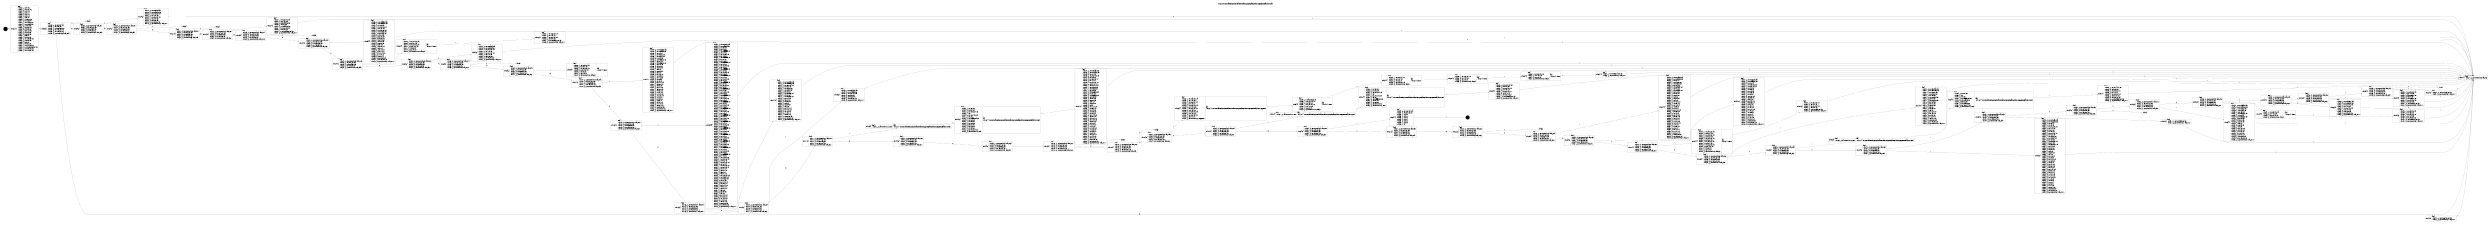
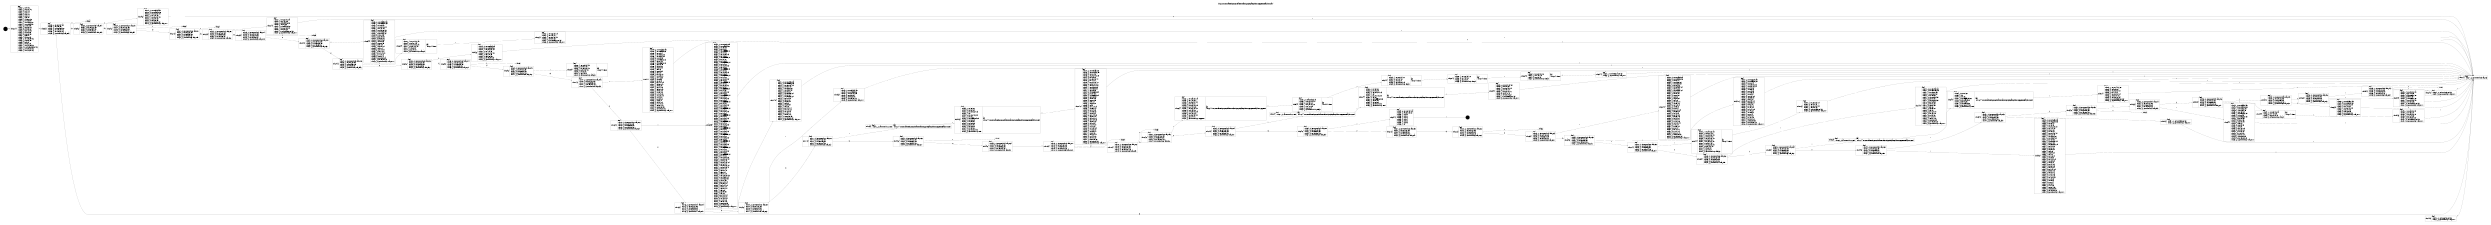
node "0x401d70": added
